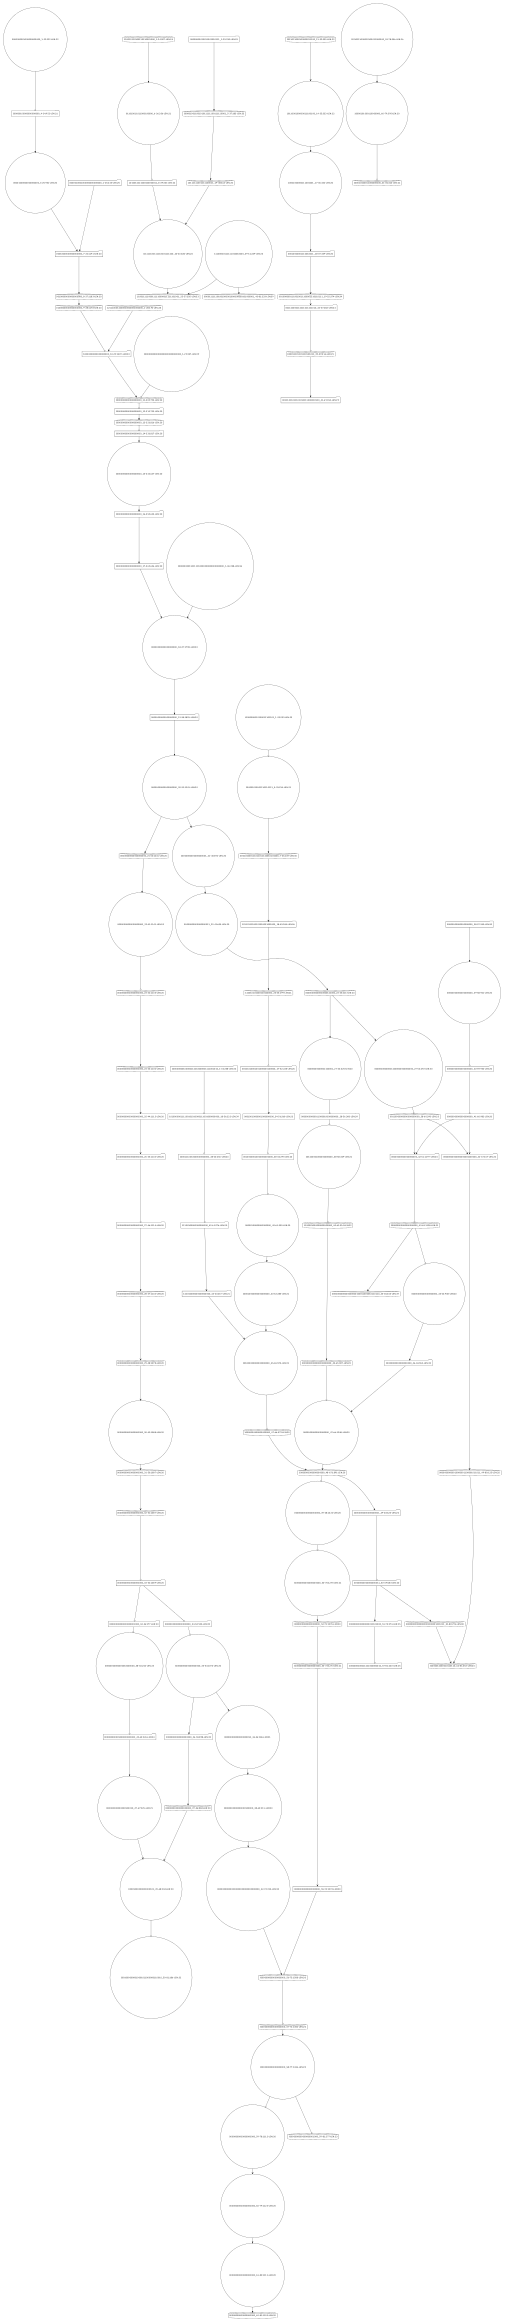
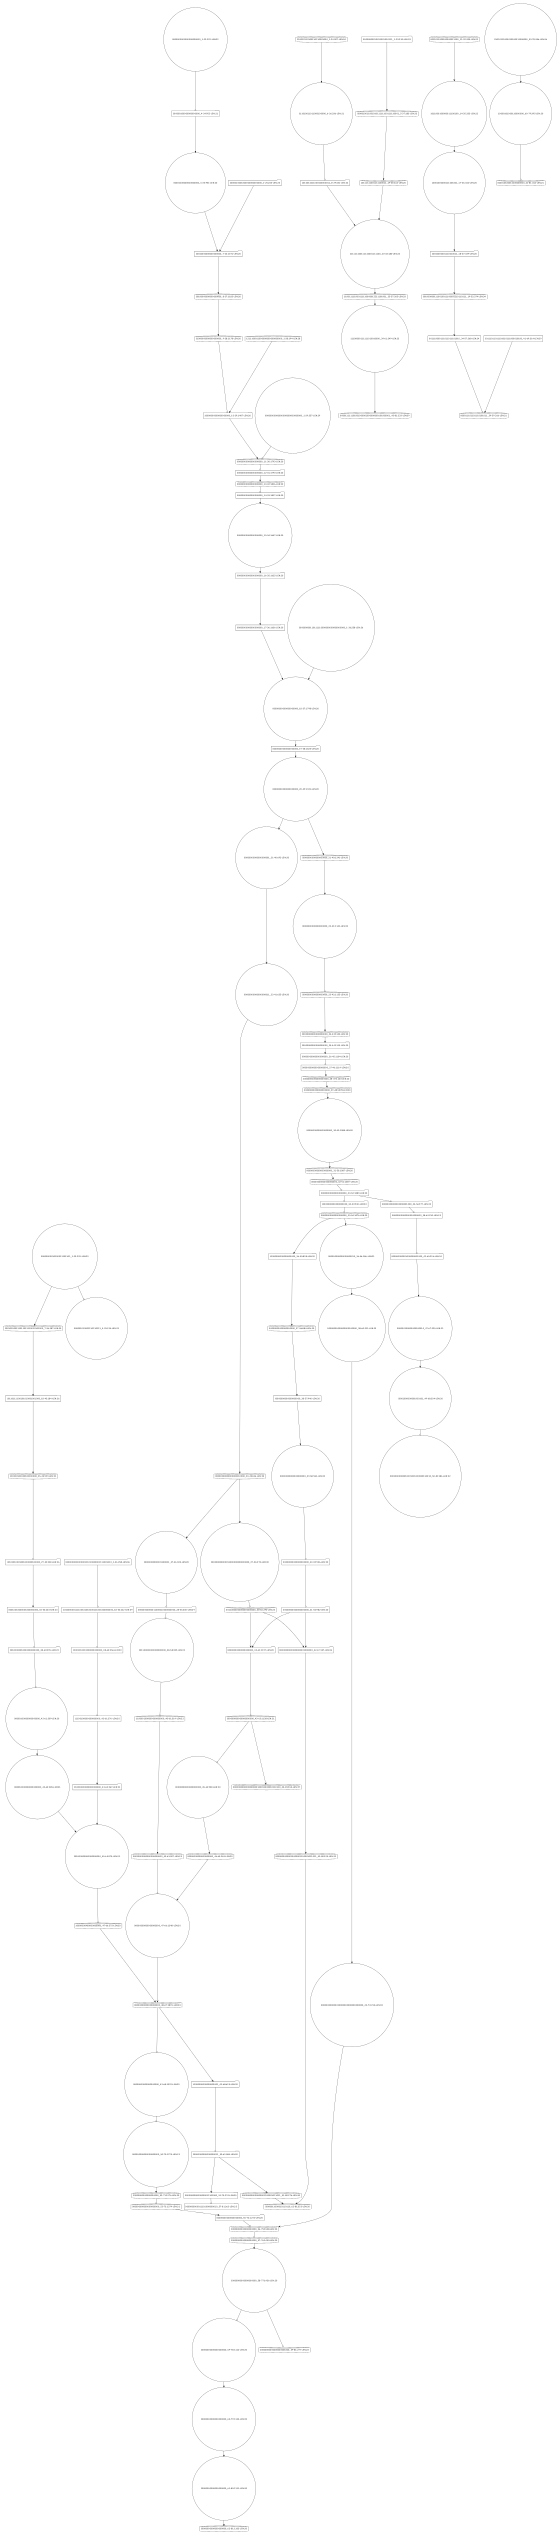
edge "11100000111111010010000_39-61:249-LEN:23" -> "110011111000111110000011111101001_25-57:205-LEN:33": reversed
edge "000011101101110101011_39-59:316-LEN:21" -> "00111011011101010111000010100_41-69:314-LEN:29": reversed
edge "000001010001110110111_5-25:214-LEN:21" -> "000101000111011011110010101000_7-36:187-LEN:30": now "00000000010100011101101_1-23:239-LEN:23" -> "000101000111011011110010101000_7-36:187-LEN:30"
node "00000000000000000000_46-65:963-LEN:20": shape folder -> cylinder
node "00000000000000010000000_38-60:210-LEN:23": shape circle -> folder
node "00000000000000000000_35-54:1076-LEN:20": shape circle -> cylinder
edge "00000000000000000000_37-56:884-LEN:20" -> "00001000000001000101_49-68:204-LEN:20": now "00000000000000000000_37-56:884-LEN:20" -> "00000000000000000000_38-57:940-LEN:20"
